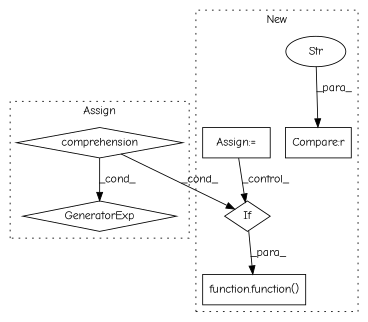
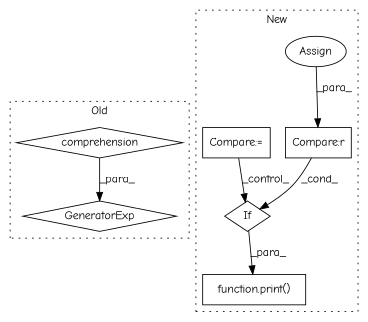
node "Str": label "Str" -> "Assign"
cluster "Assign": label "Assign" -> "Old"
node "Assign:=": label "Assign:=" -> "Compare:="
edge "comprehension" -> "GeneratorExp": label "_cond_" -> "_para_"
edge "comprehension" -> "If": now "Compare:r" -> "If"
node "function.function()": label "function.function()" -> "function.print()"
